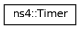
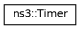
node "ns4::Timer": label "ns4::Timer" -> "ns3::Timer"
